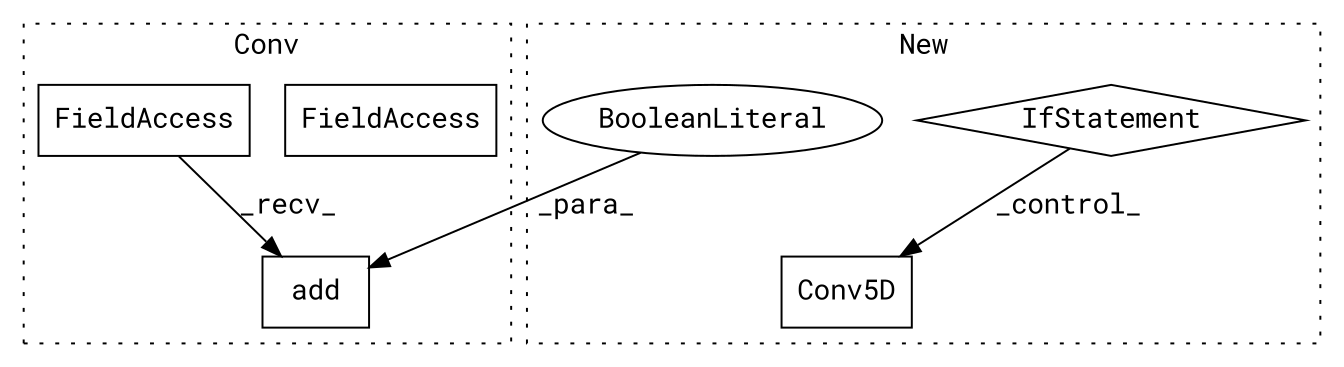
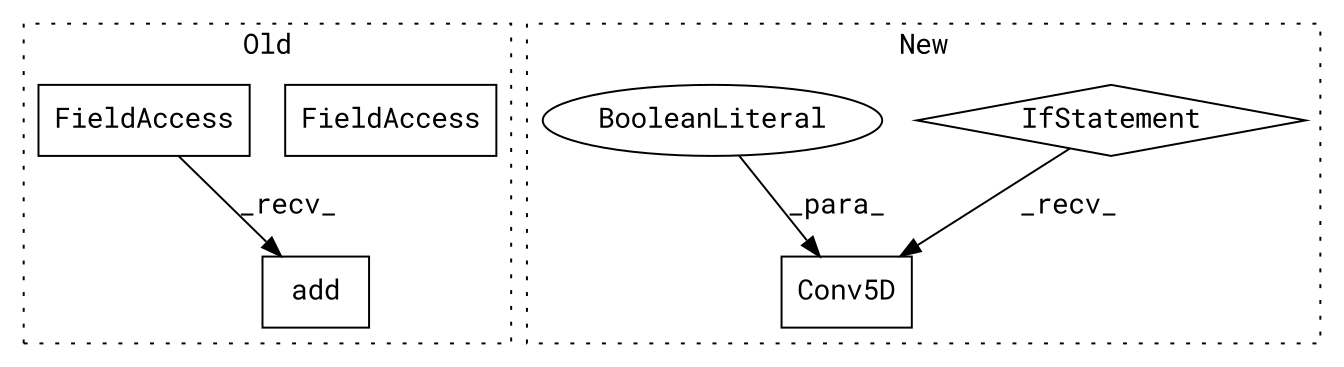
cluster "Conv": label "Conv" -> "Old"
edge "IfStatement" -> "Conv5D": label "_control_" -> "_recv_"
edge "BooleanLiteral" -> "add": now "BooleanLiteral" -> "Conv5D"
